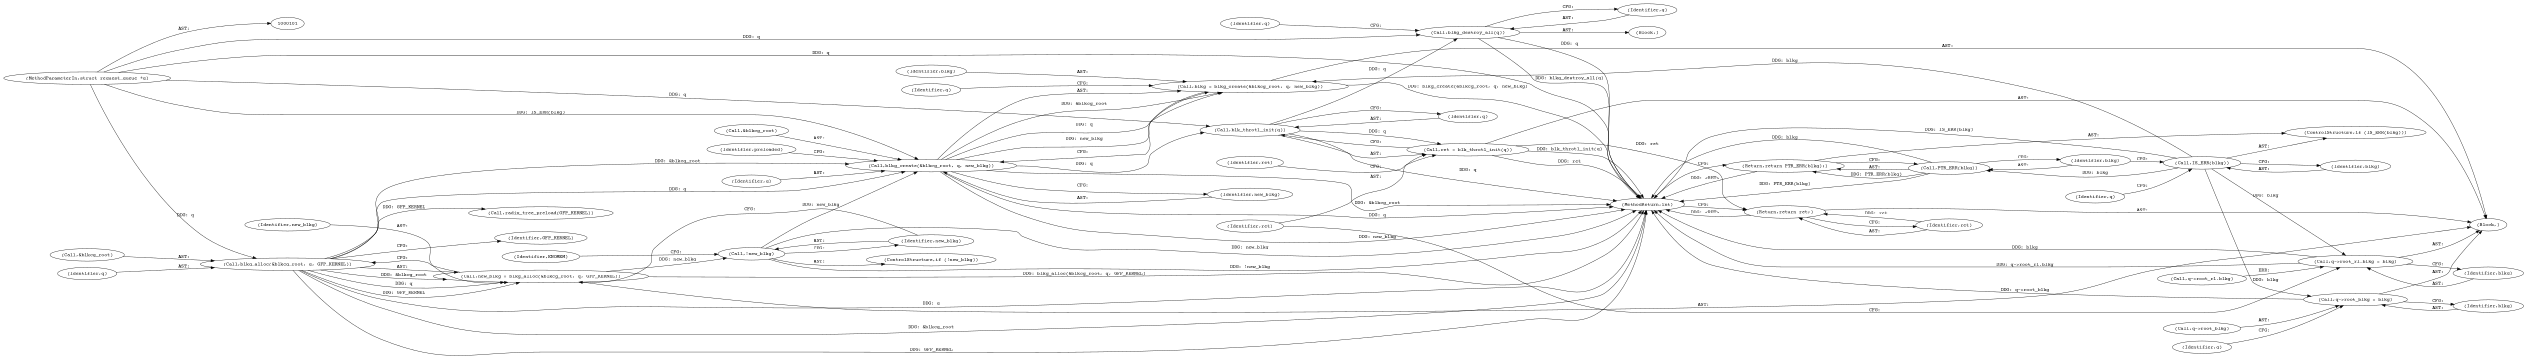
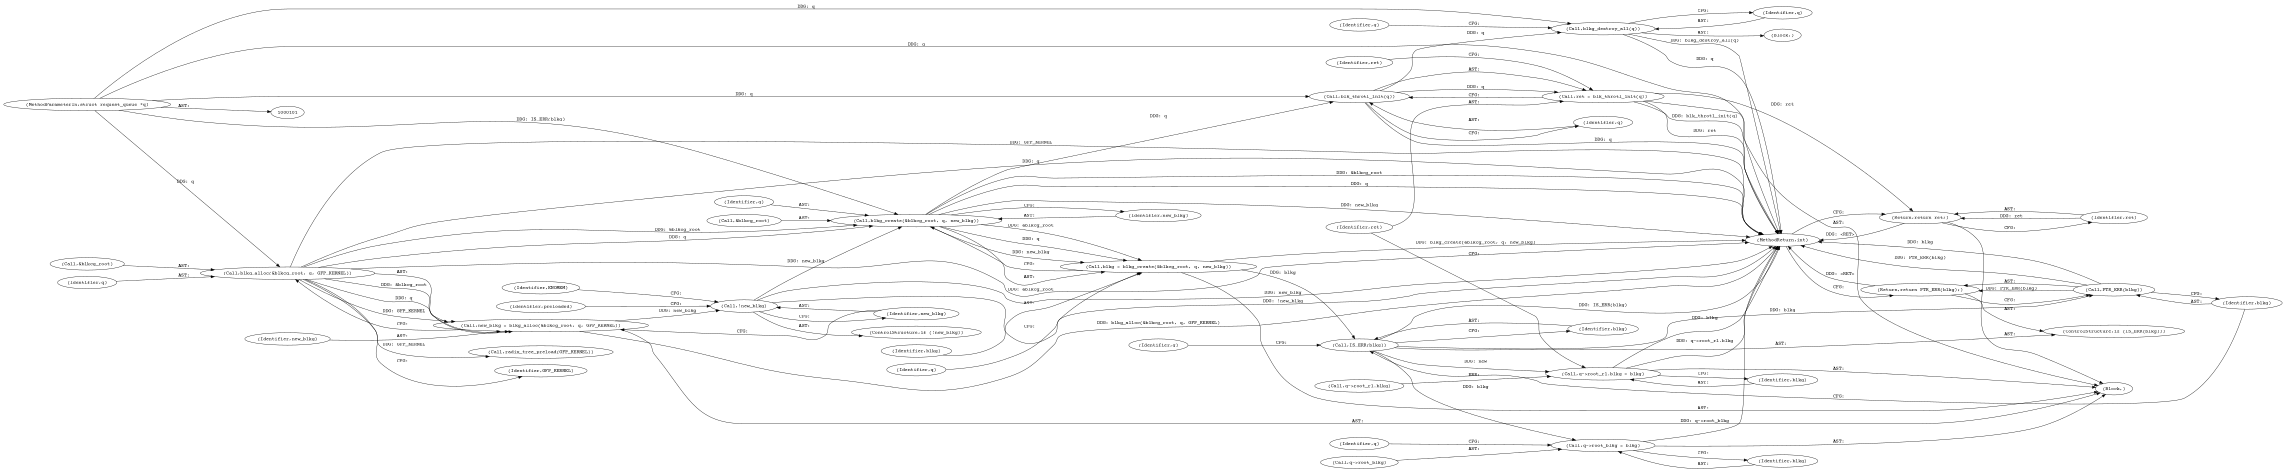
edge "(Call,IS_ERR(blkg))" -> "(Call,blkg = blkg_create(&blkcg_root, q, new_blkg))": reversed
edge "(Identifier,preloaded)" -> "(Call,blkg_create(&blkcg_root, q, new_blkg))": now "(Identifier,preloaded)" -> "(Call,!new_blkg)"
edge "(Call,IS_ERR(blkg))" -> "(Call,q->root_rl.blkg = blkg)": label "DDG: blkg" -> "DDG: new"
